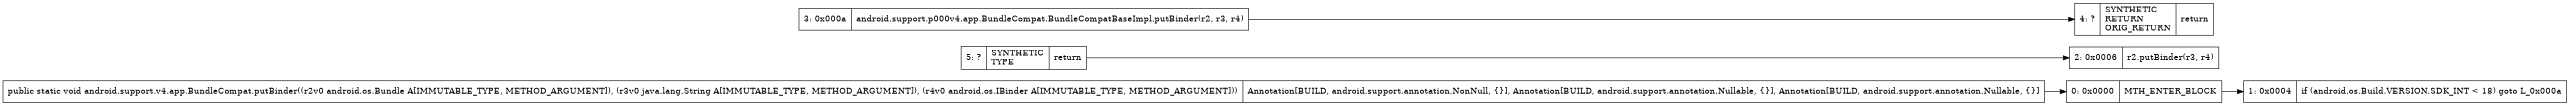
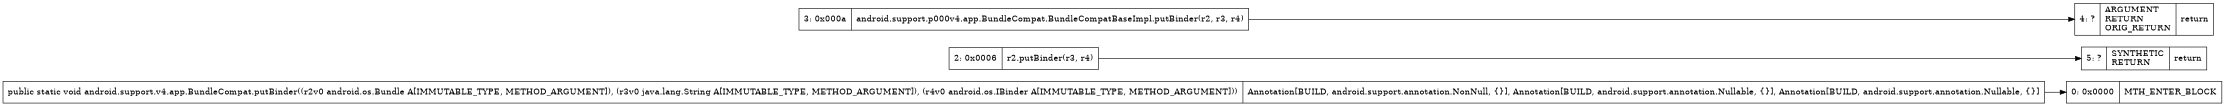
node "4: ?": text "SYNTHETIC" -> "ARGUMENT"
edge "5: ?" -> "2: 0x0006": reversed
node "5: ?": text "TYPE" -> "RETURN"
node "1: 0x0004": removed
